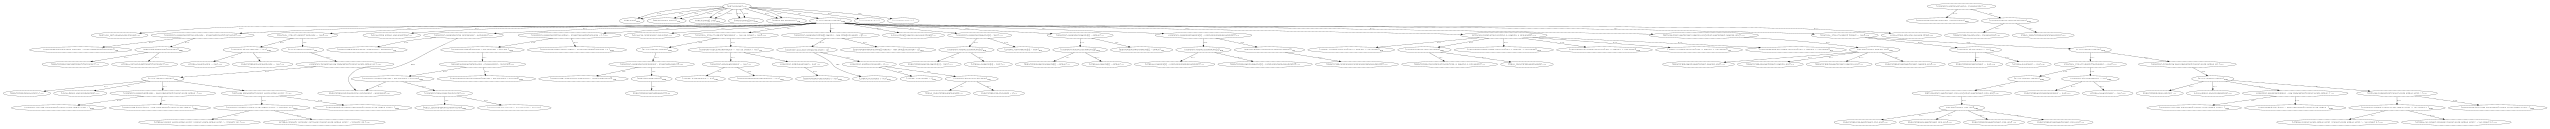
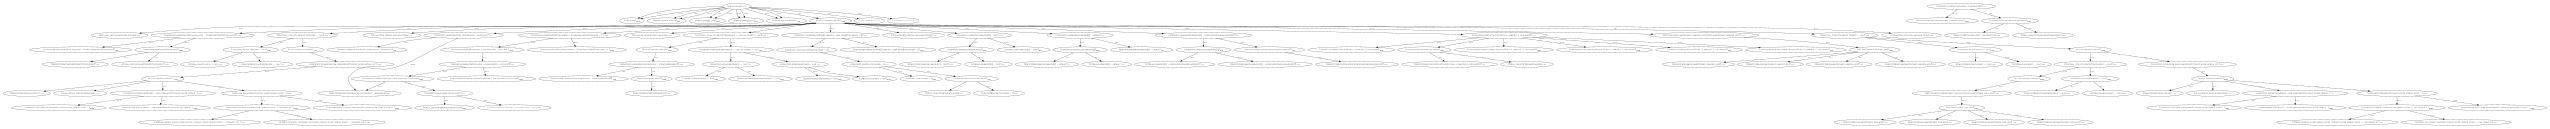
edge "(<operator>.alloc,new String[cmd.length + 3])" -> "(LITERAL,null,project != null)": now "(<operator>.notEquals,project != null)" -> "(LITERAL,null,project != null)"
